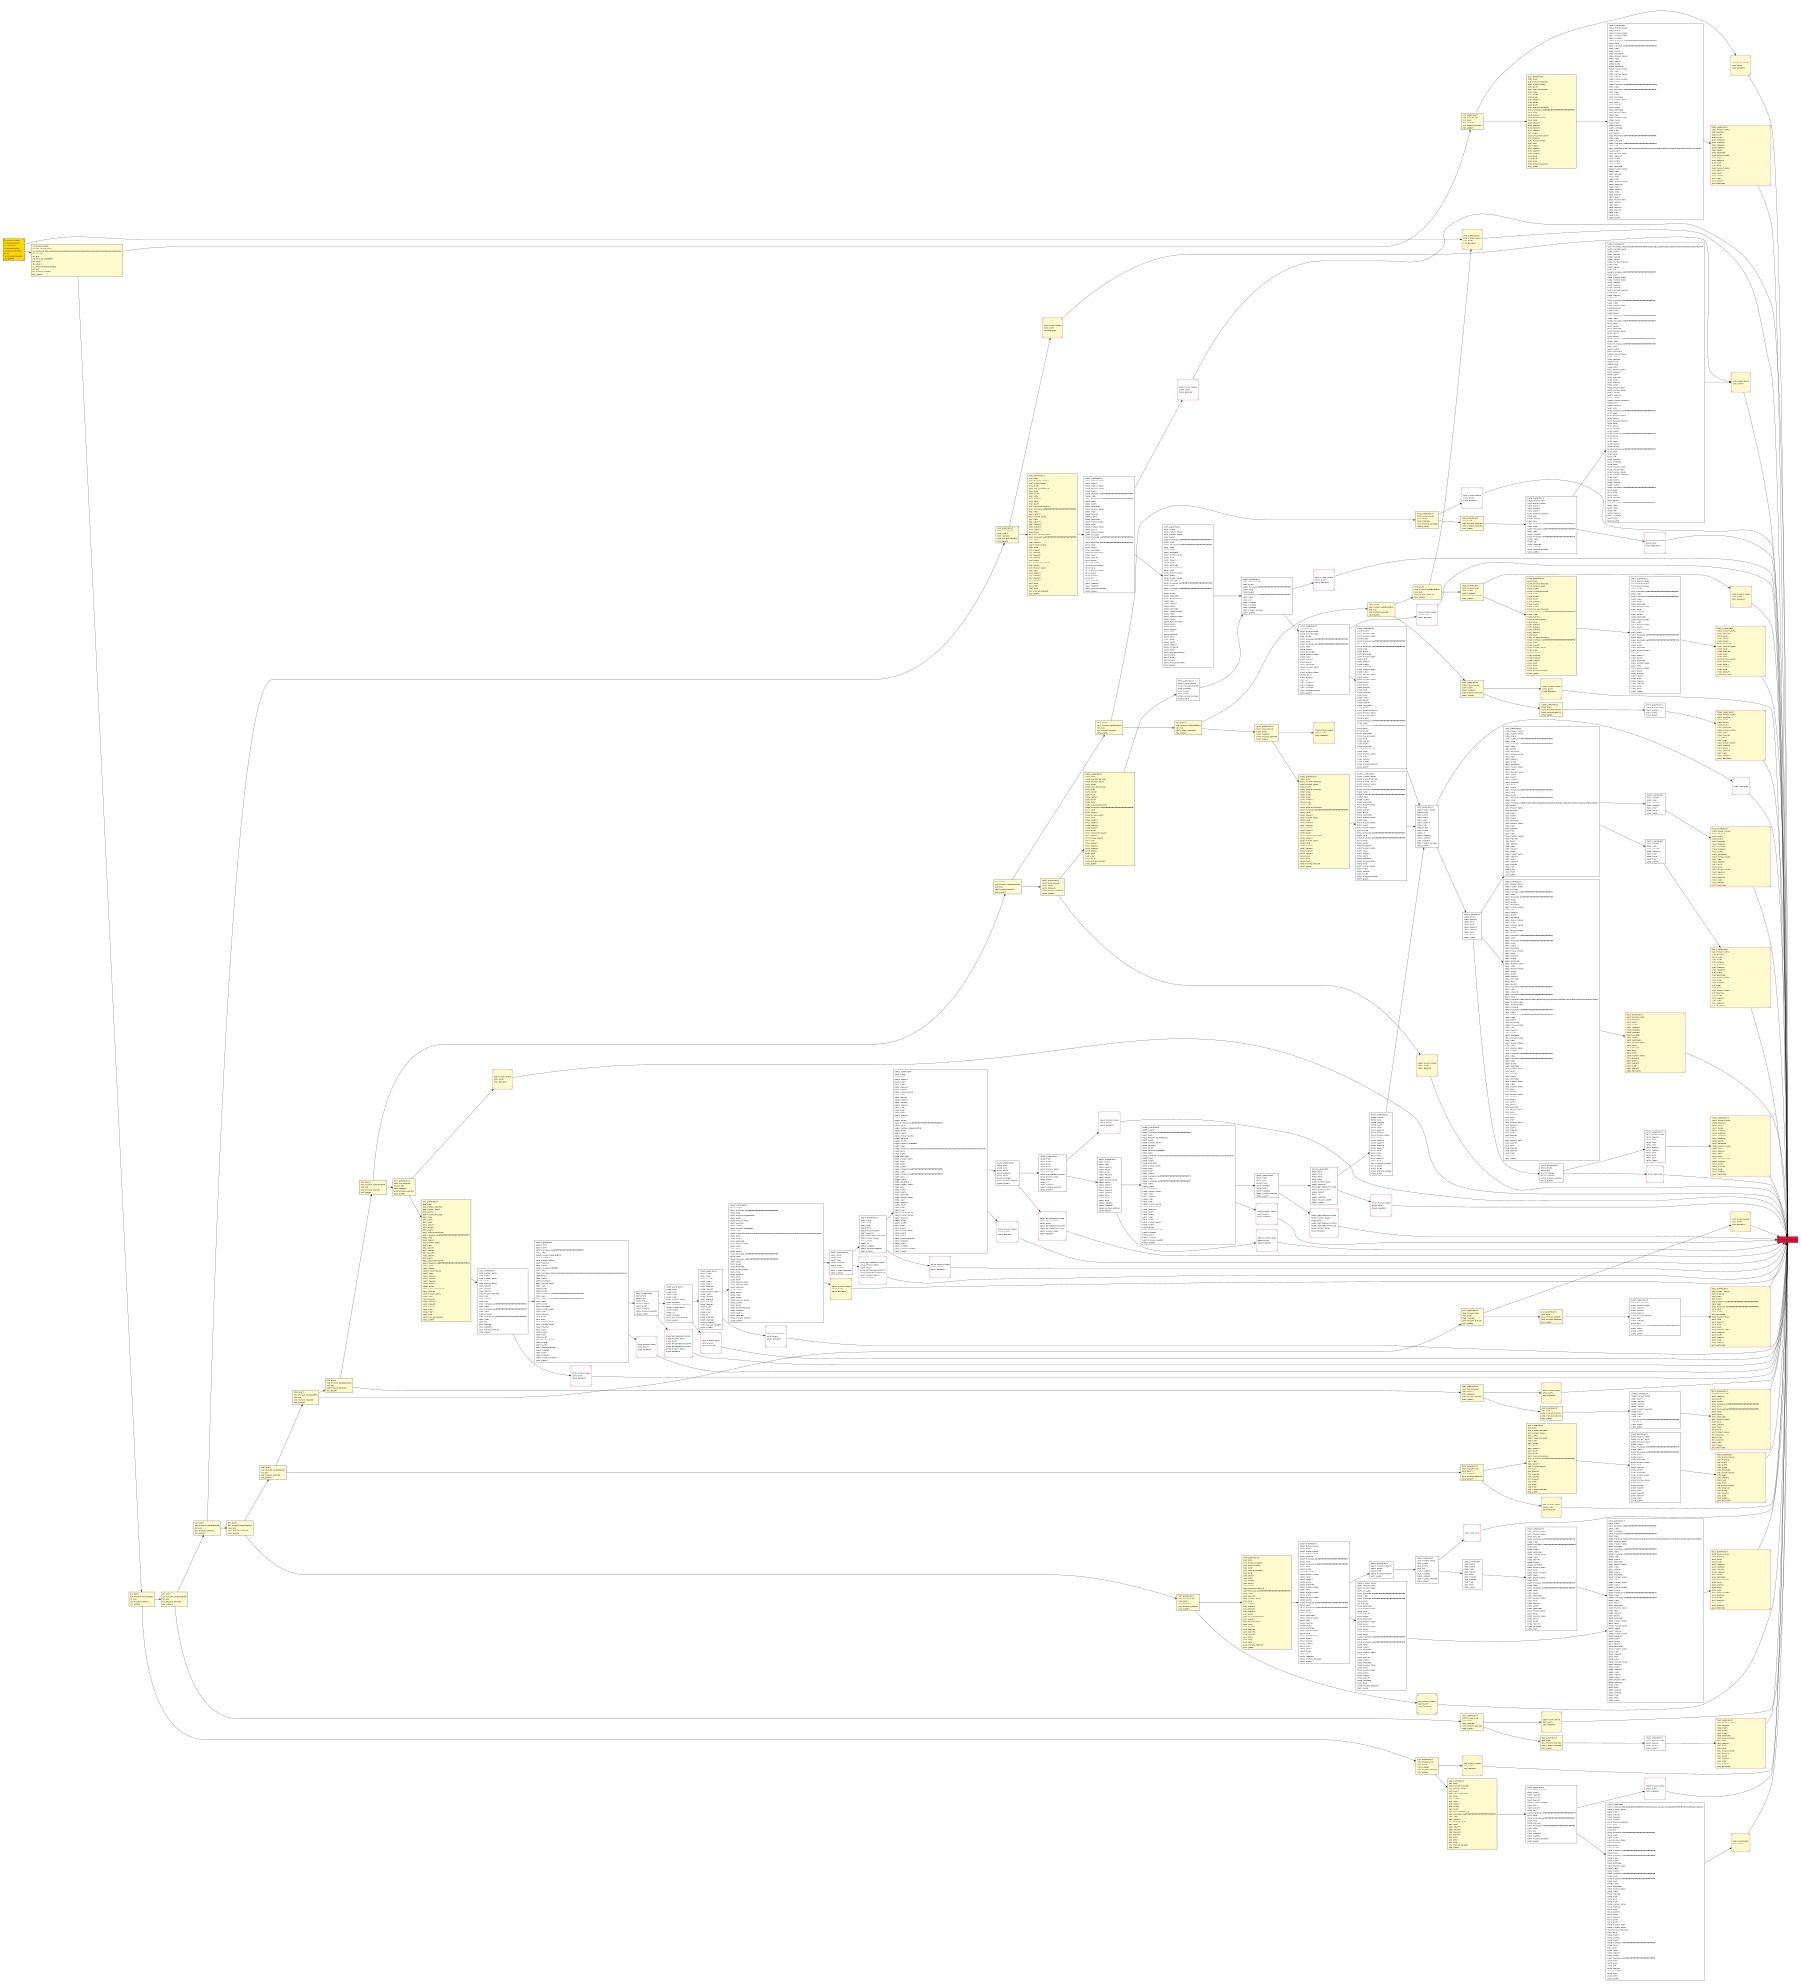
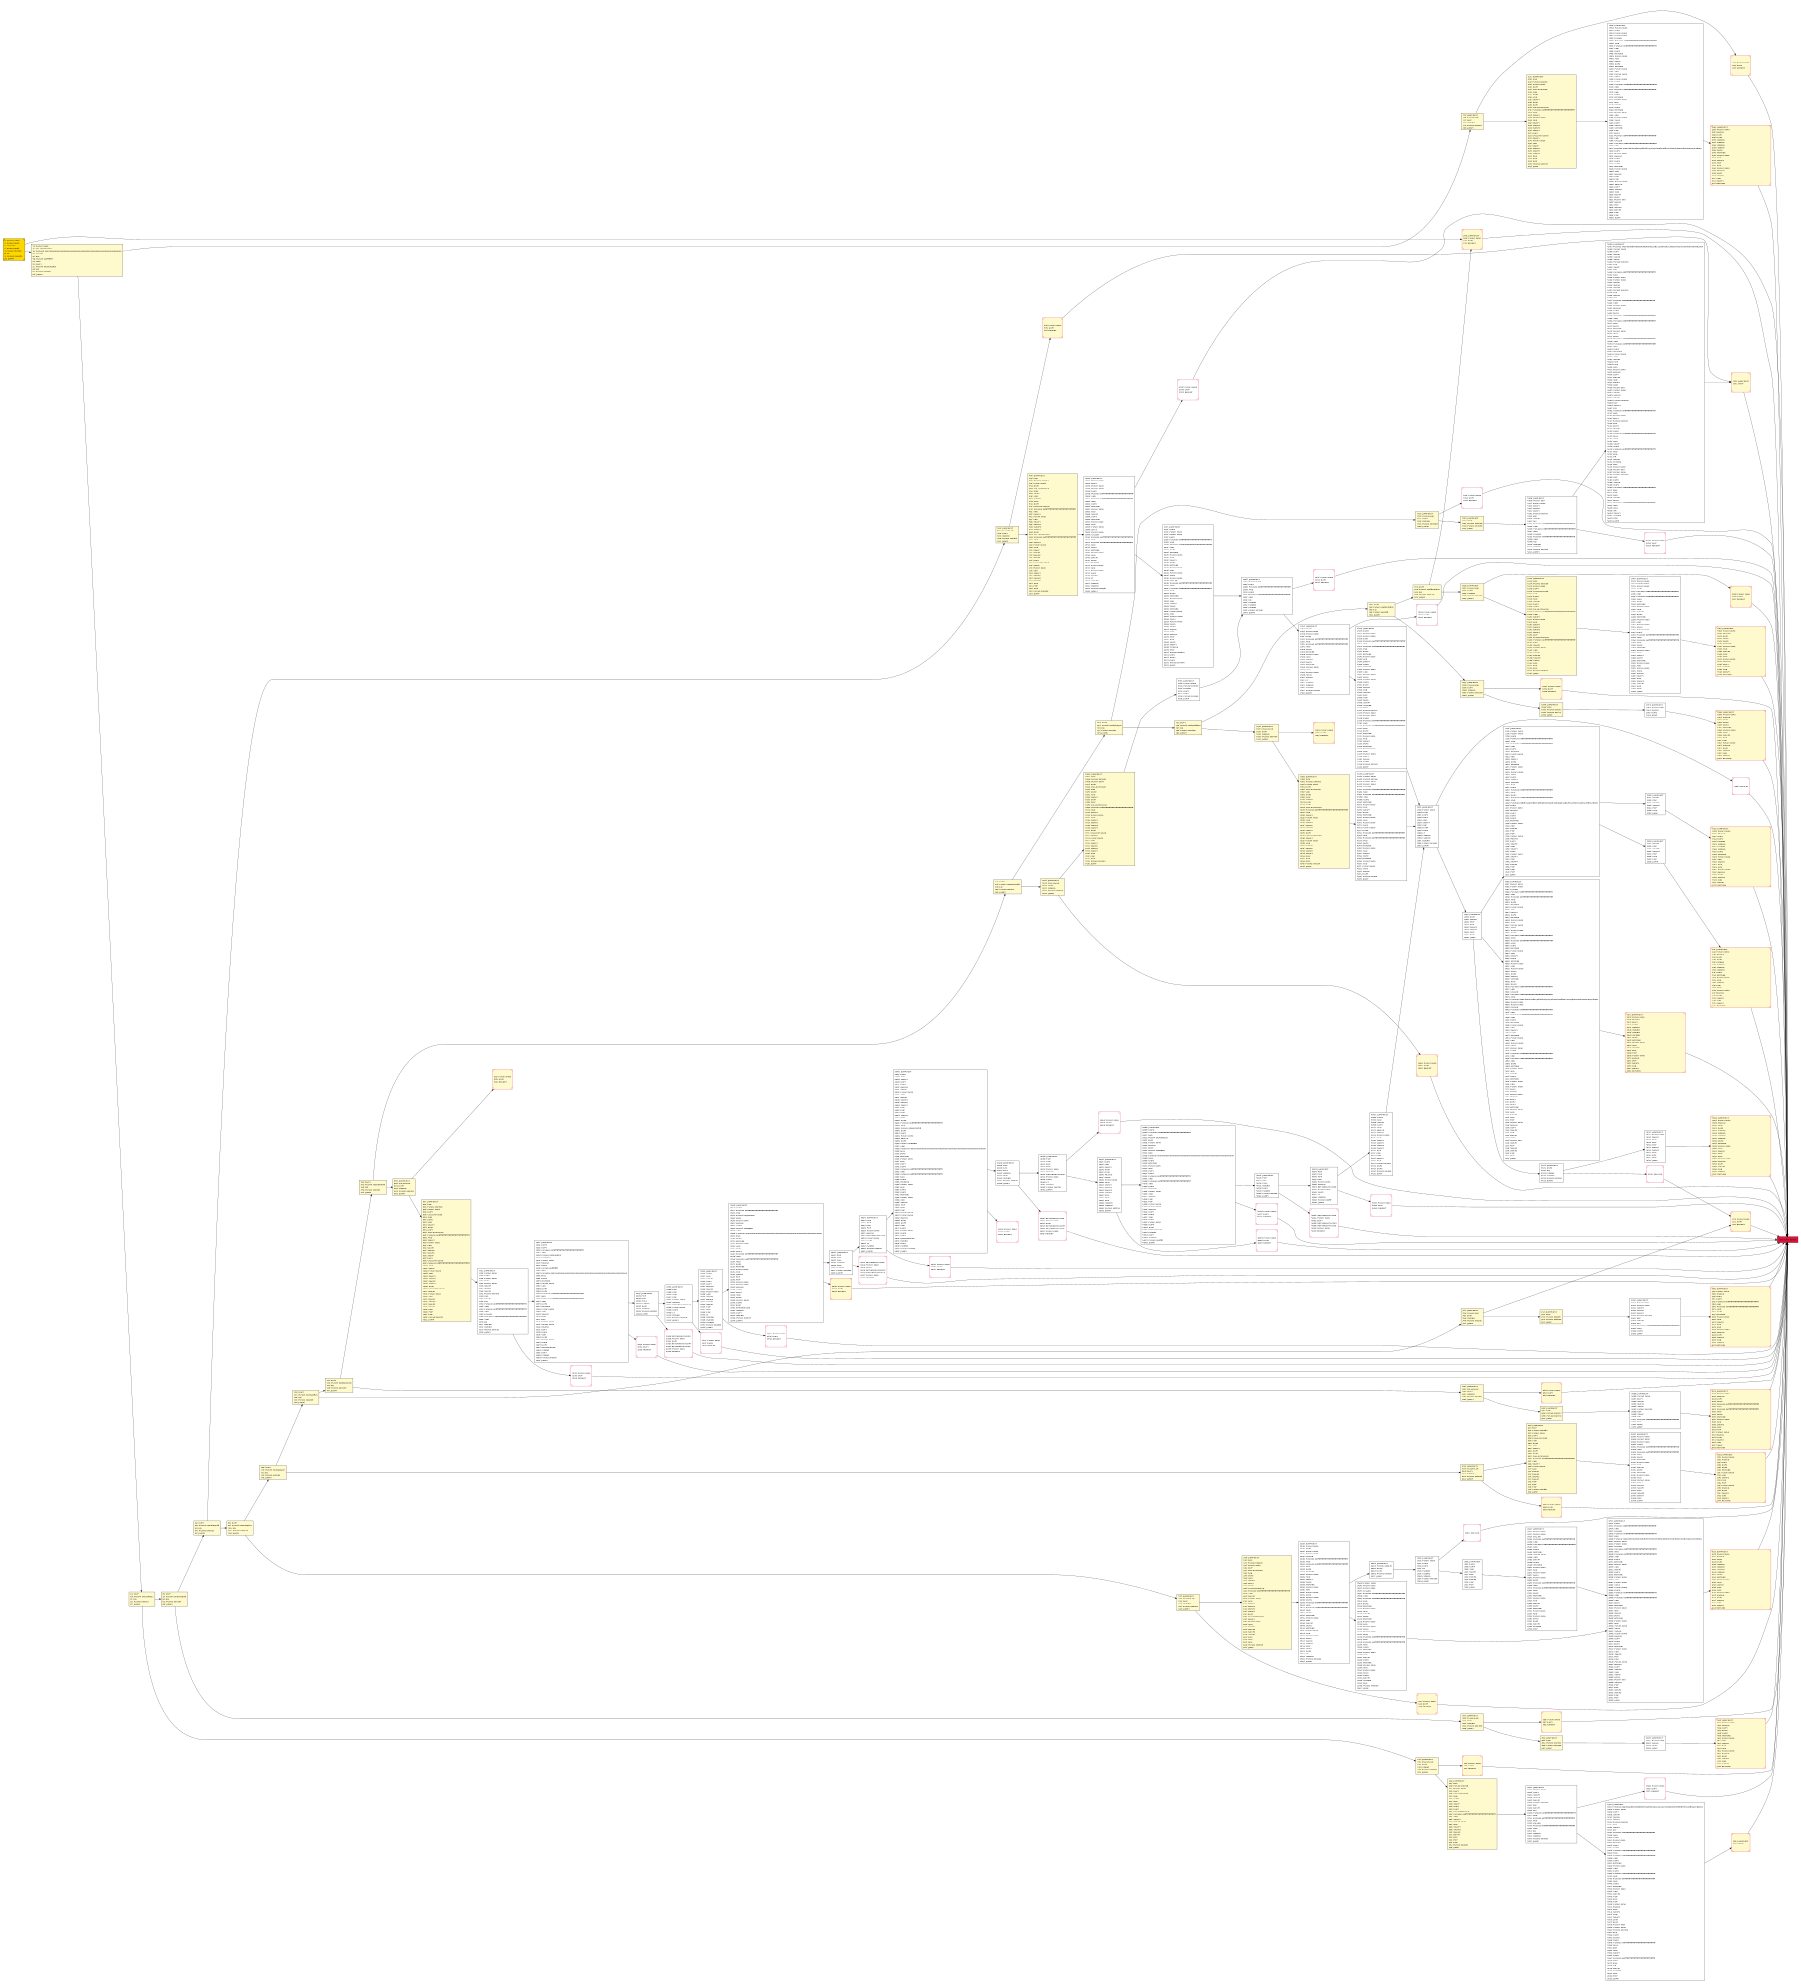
edge "927: PUSH1 0x00 929: DUP1 930: REVERT" -> "5807: EXIT BLOCK": removed
edge "4133: INVALID" -> "5807: EXIT BLOCK": now "4133: INVALID" -> "753: PUSH1 0x00 755: DUP1 756: REVERT"
edge "3824: PUSH1 0x00 3826: DUP1 3827: REVERT" -> "5807: EXIT BLOCK": removed
node "565: PUSH1 0x00 567: DUP1 568: REVERT": color black -> crimson
